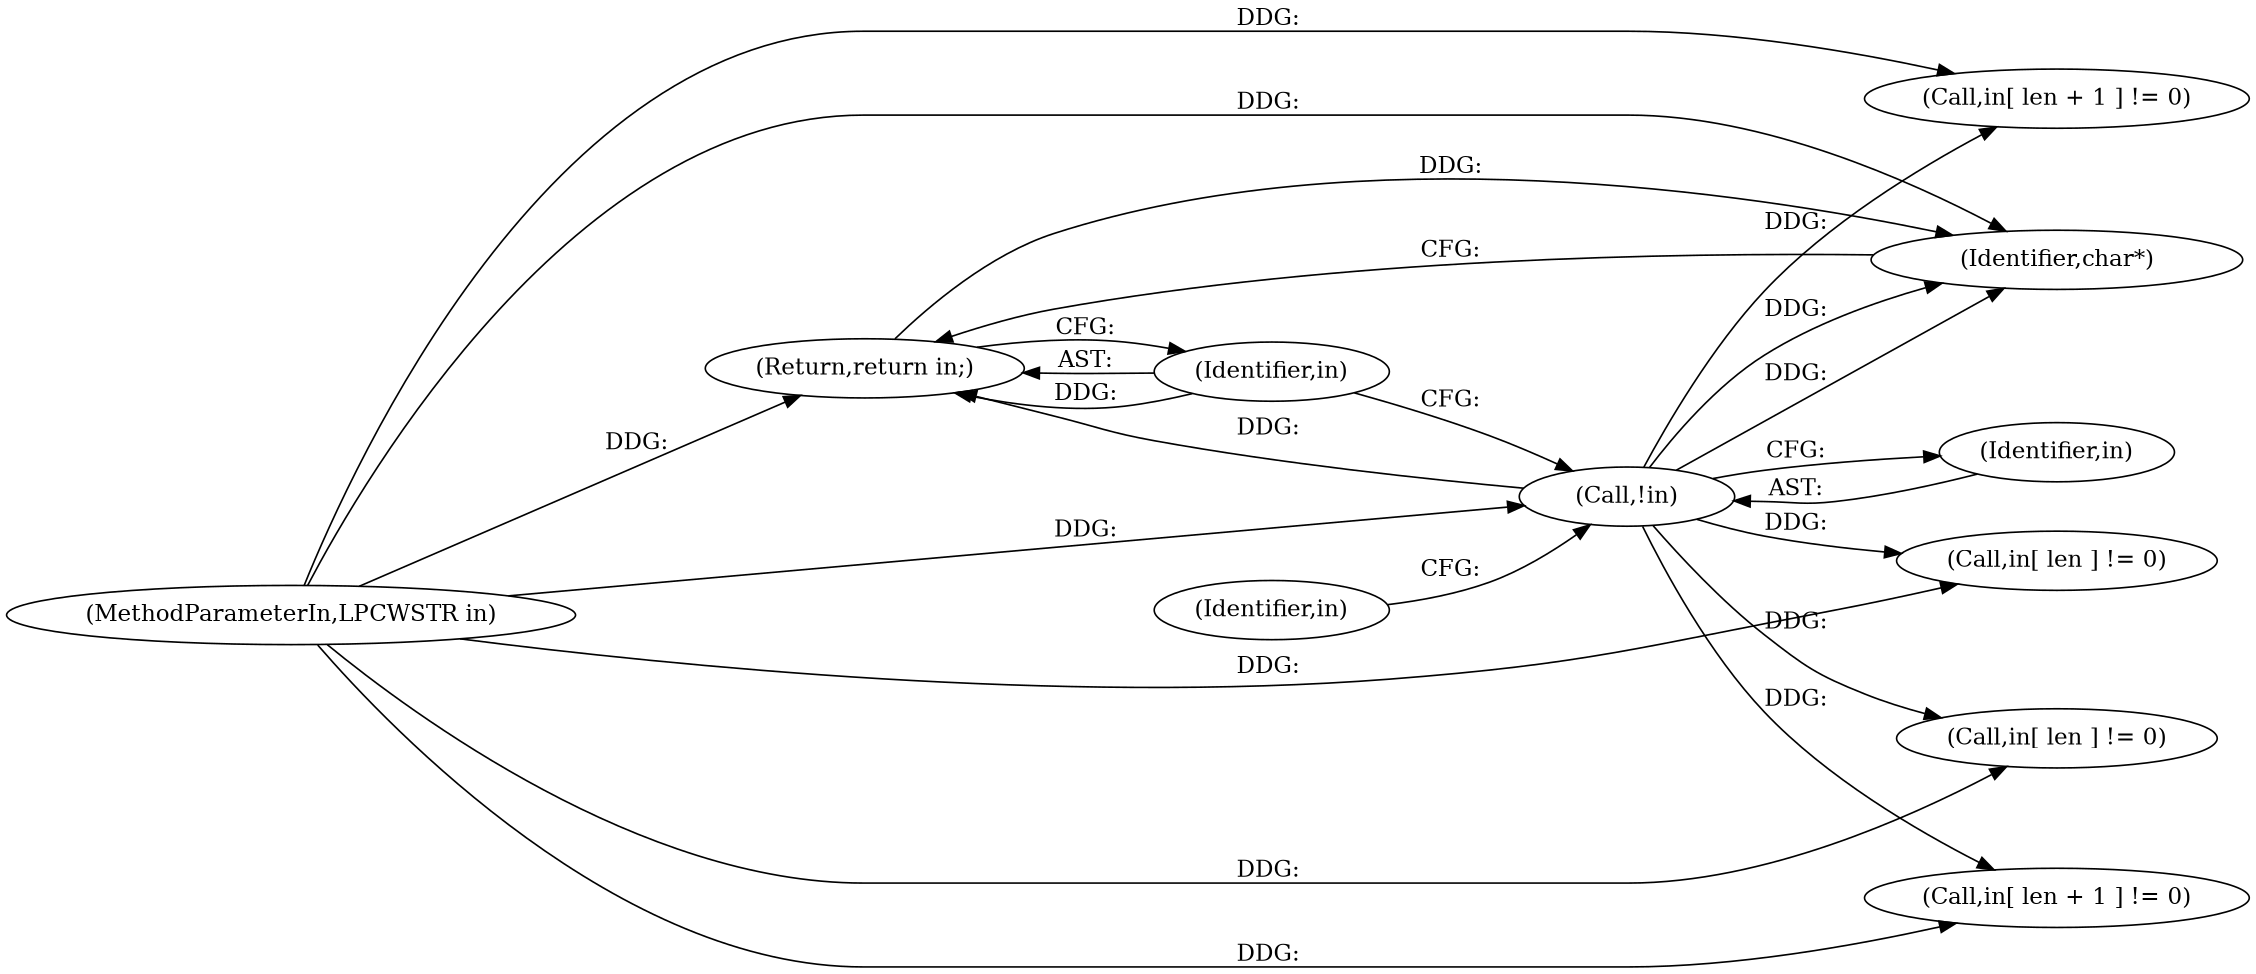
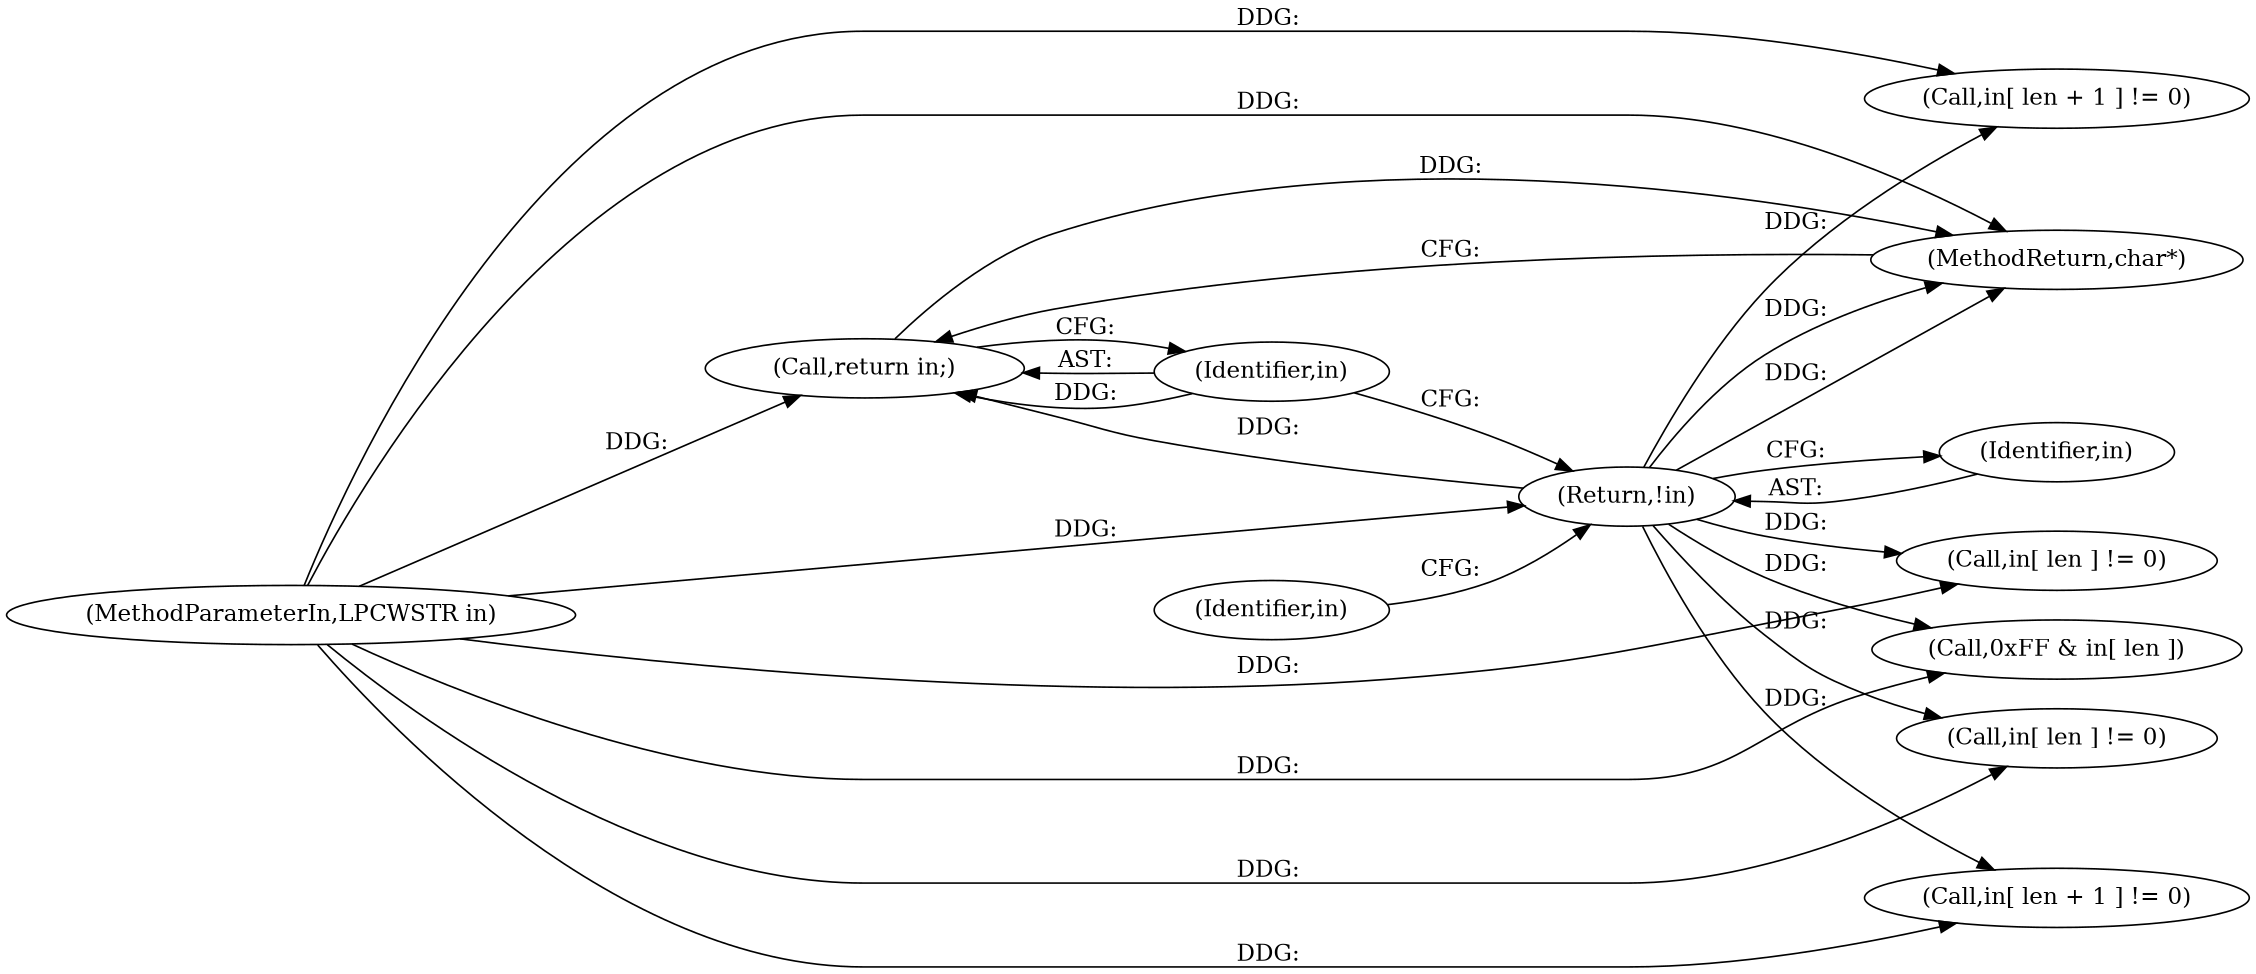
node "(Identifier,char*)": label "(Identifier,char*)" -> "(MethodReturn,char*)"
node "(Return,return in;)": label "(Return,return in;)" -> "(Call,return in;)"
node "(Call,!in)": label "(Call,!in)" -> "(Return,!in)"
node "(Call,0xFF & in[ len ])": added
